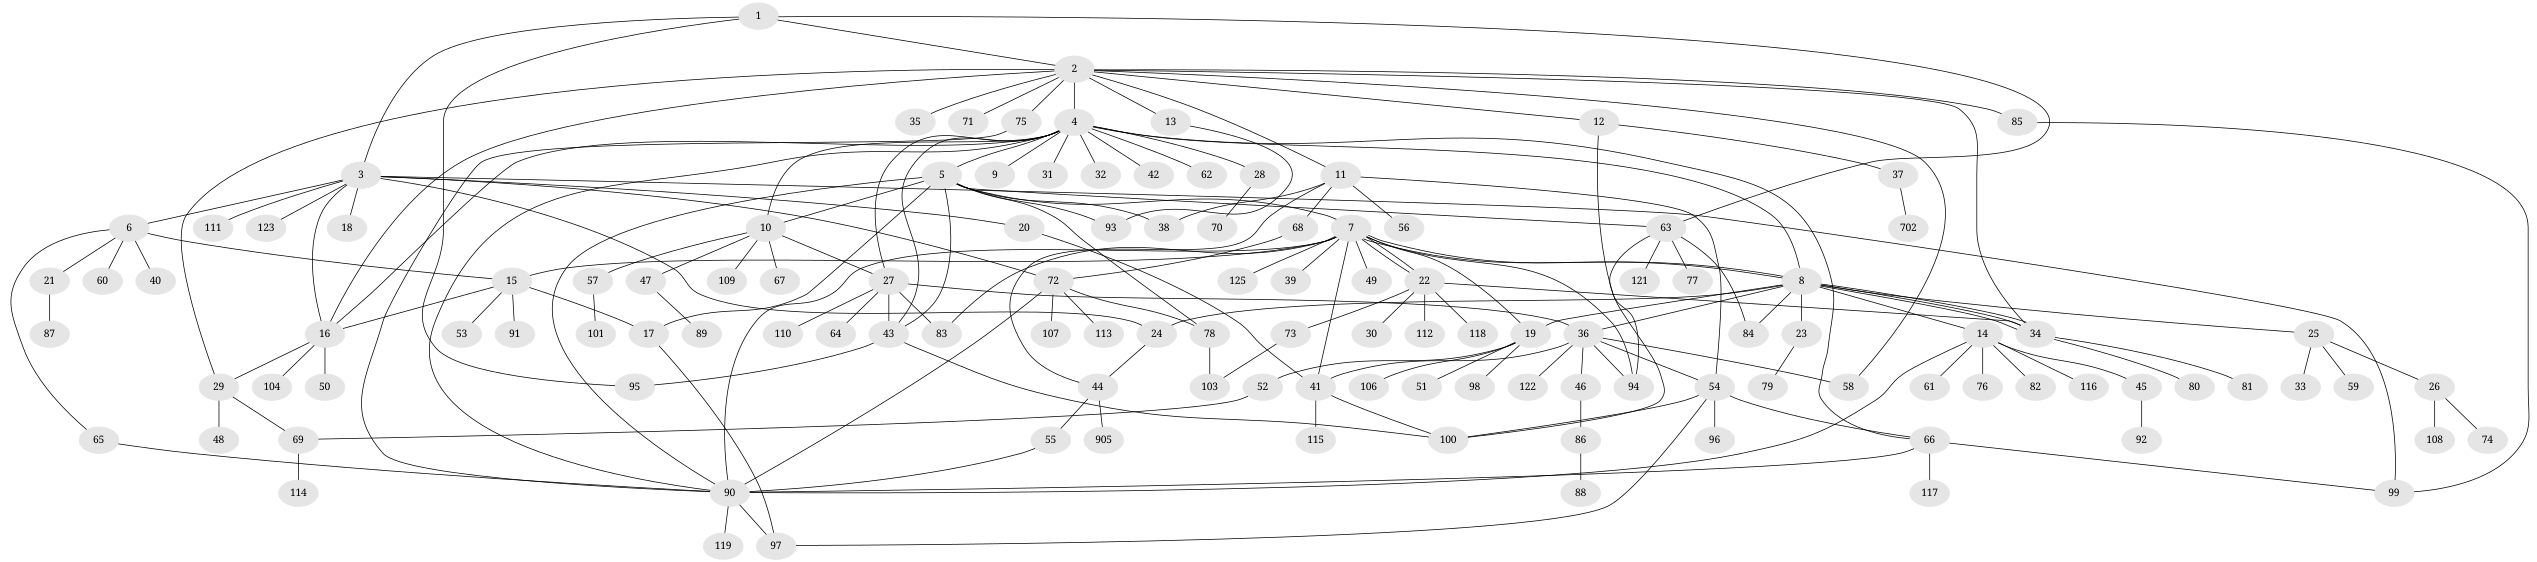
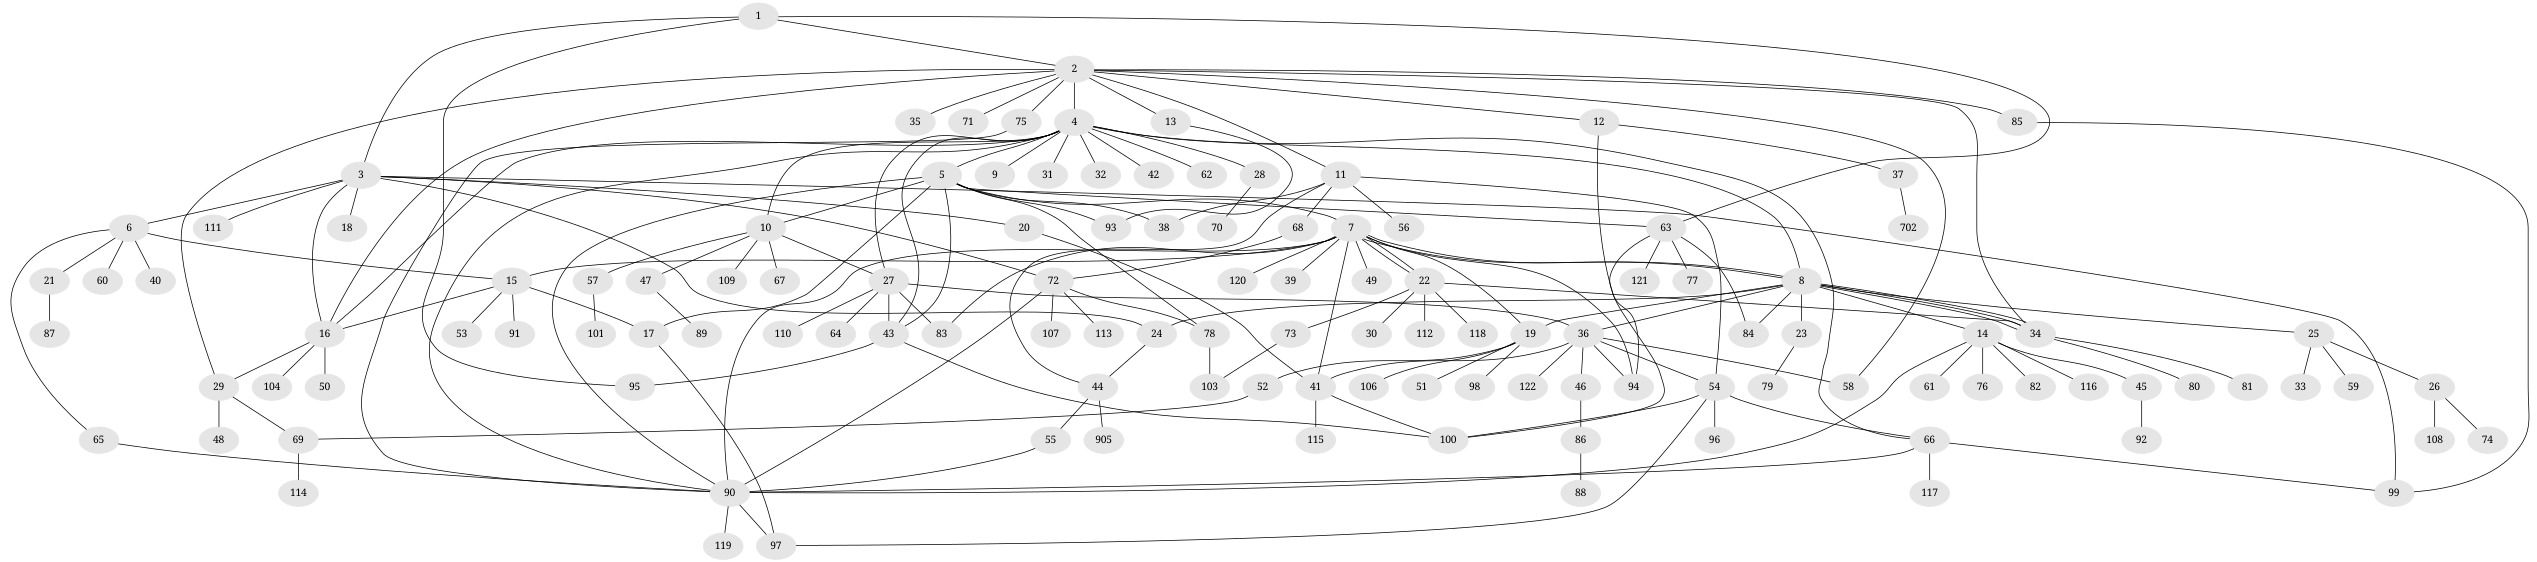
node "123": removed
node "125": label "125" -> "120"
